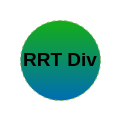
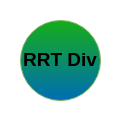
node "RRT Div": style dashed -> solid
